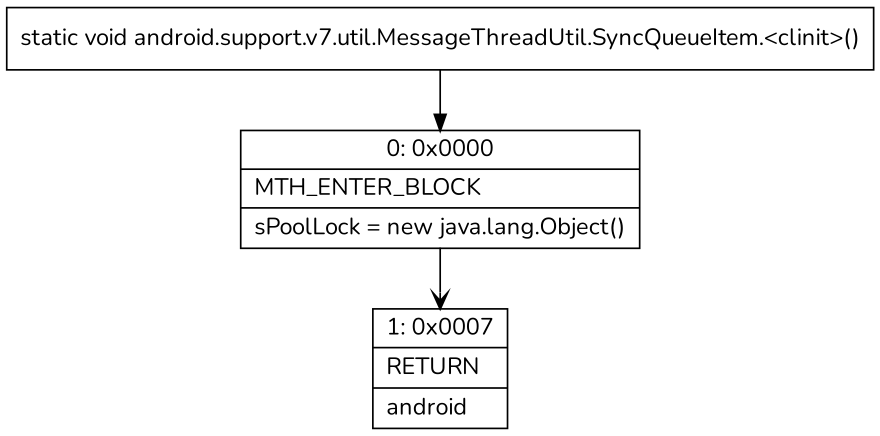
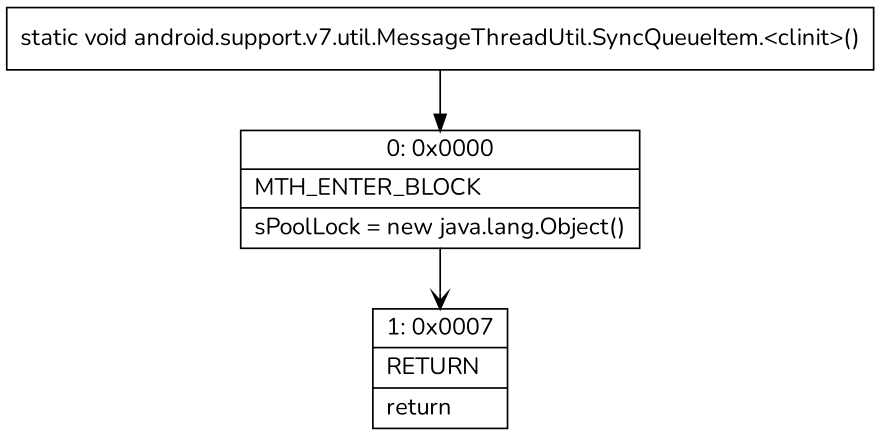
node "1: 0x0007": text "android" -> "return"
